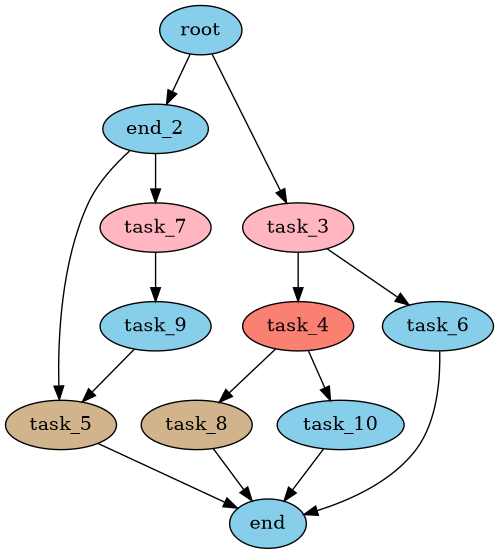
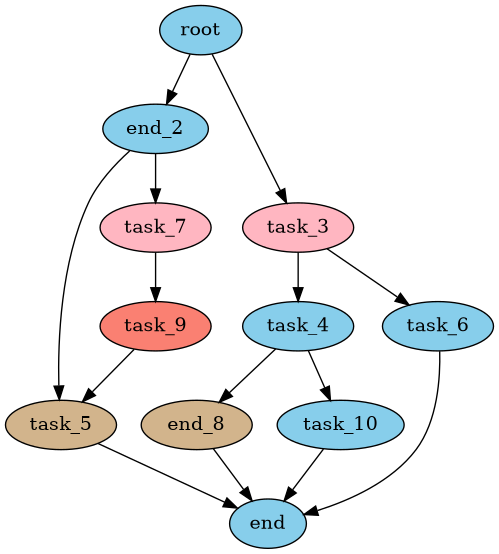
node "task_9": fillcolor skyblue -> salmon
node "task_4": fillcolor salmon -> skyblue
node "task_8": label "task_8" -> "end_8"
